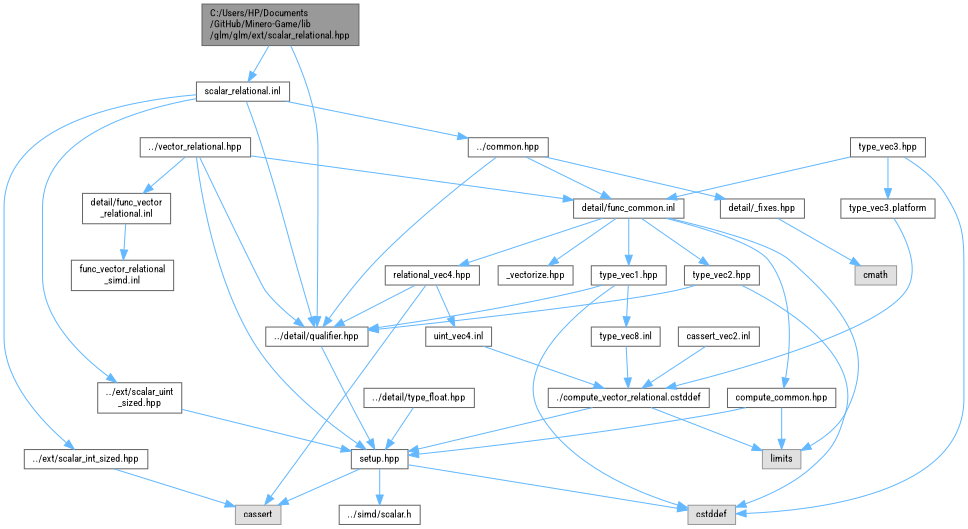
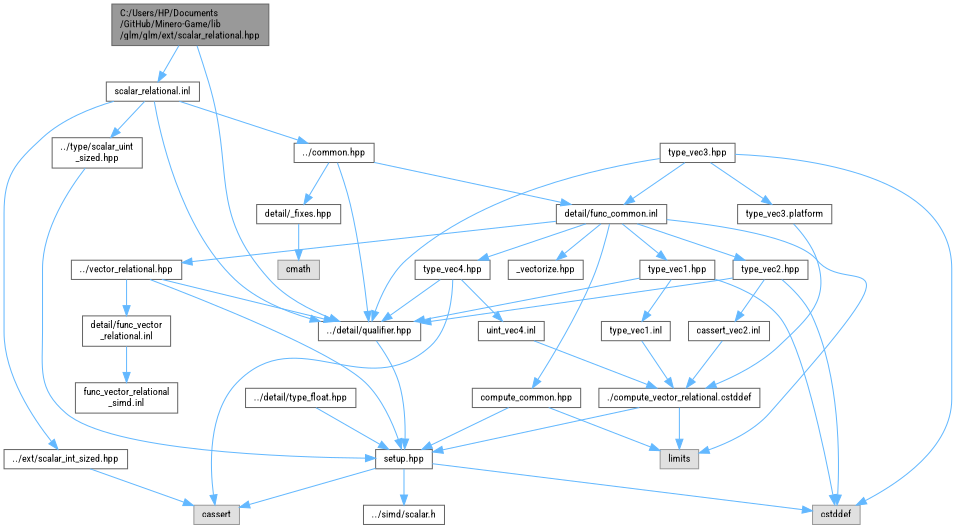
edge "../vector_relational.hpp" -> "detail/func_common.inl": reversed
edge "type_vec3.hpp" -> "../detail/qualifier.hpp": added
node "relational_vec4.hpp": label "relational_vec4.hpp" -> "type_vec4.hpp"
edge "type_vec2.hpp" -> "cassert_vec2.inl": added
node "type_vec8.inl": label "type_vec8.inl" -> "type_vec1.inl"
node "../ext/scalar_uint _sized.hpp": label "../ext/scalar_uint _sized.hpp" -> "../type/scalar_uint _sized.hpp"
